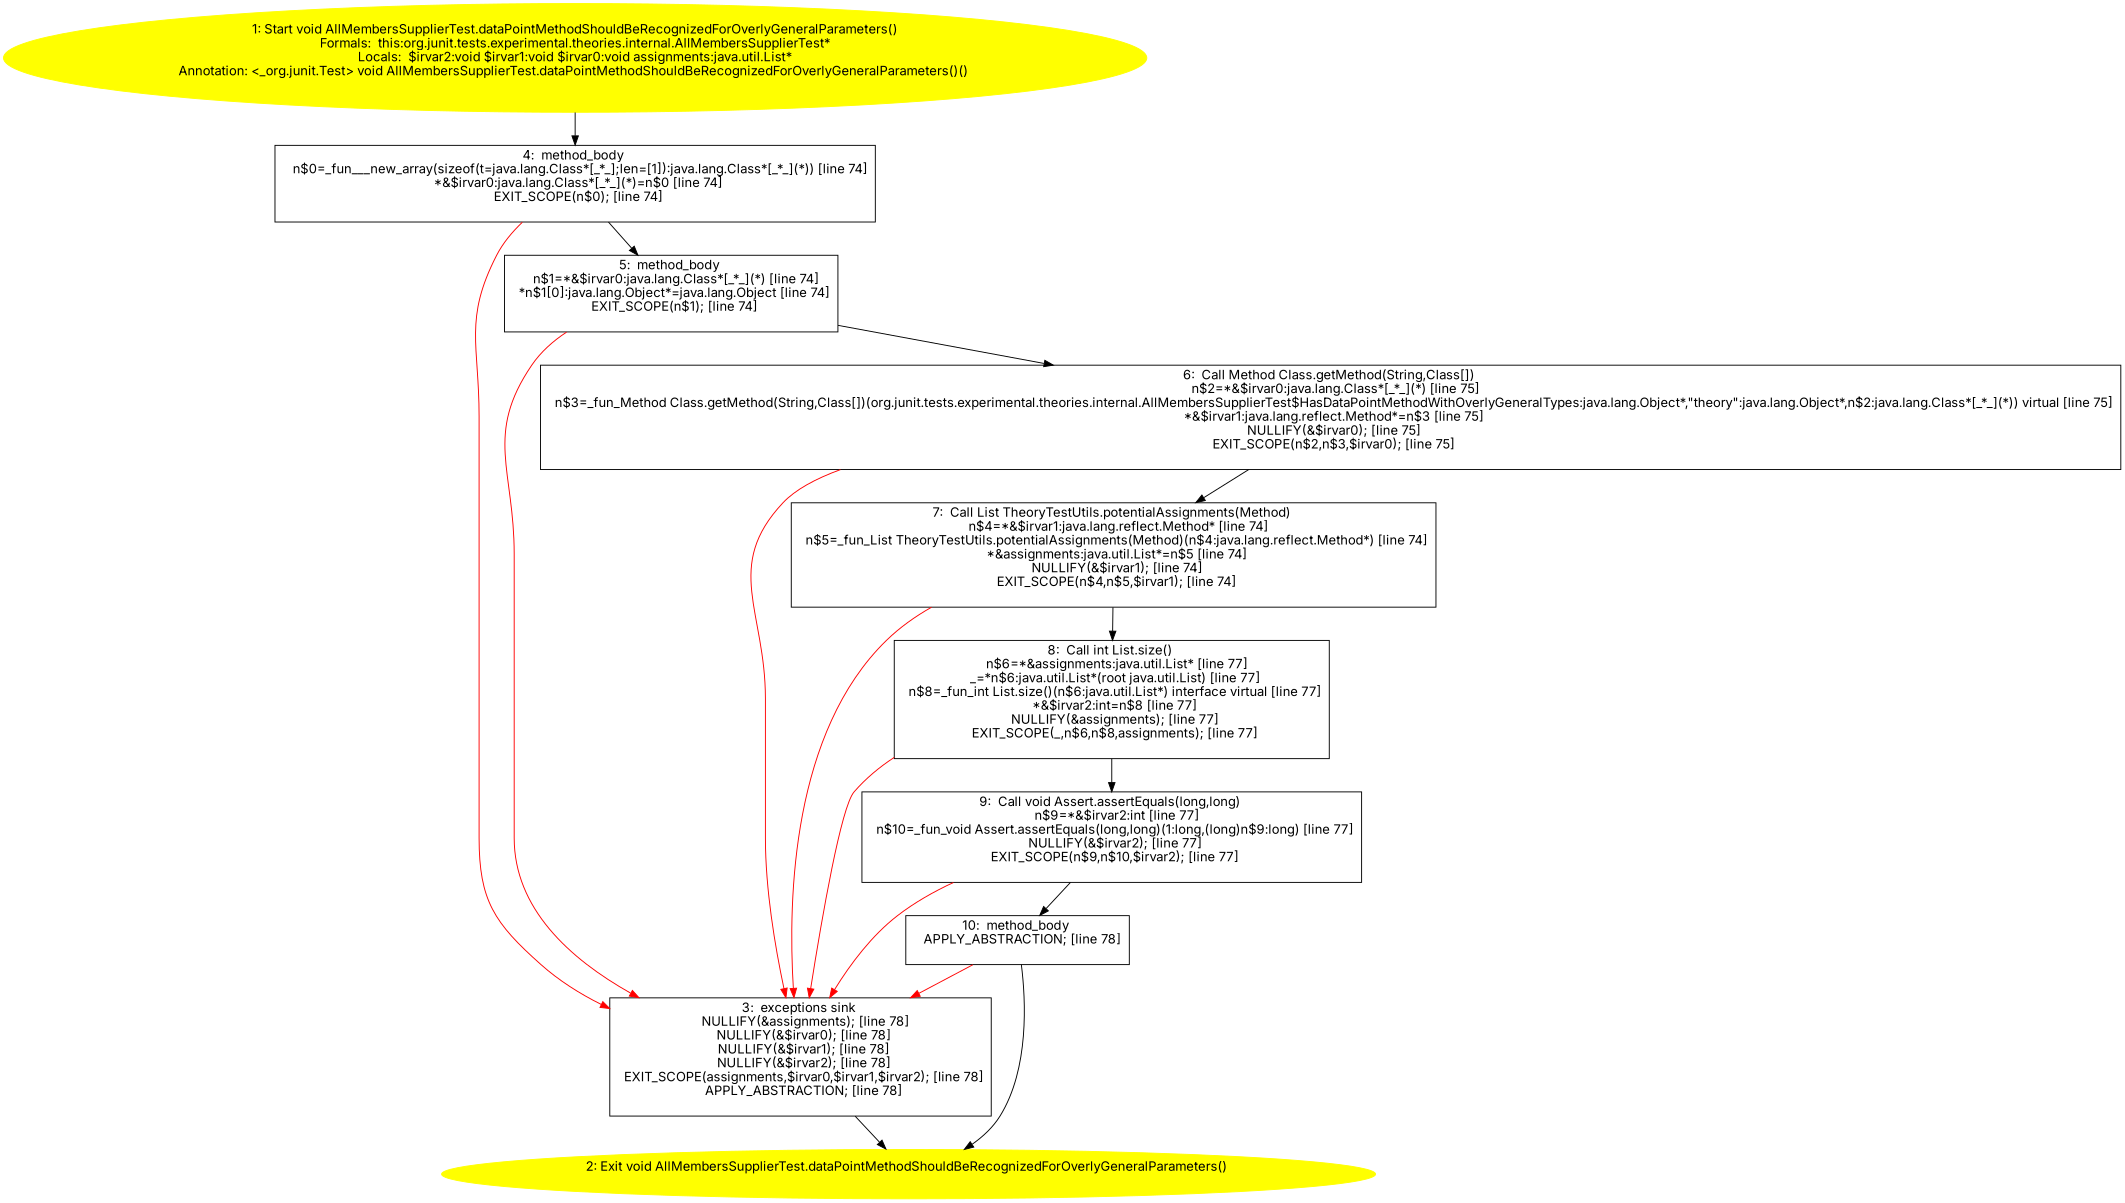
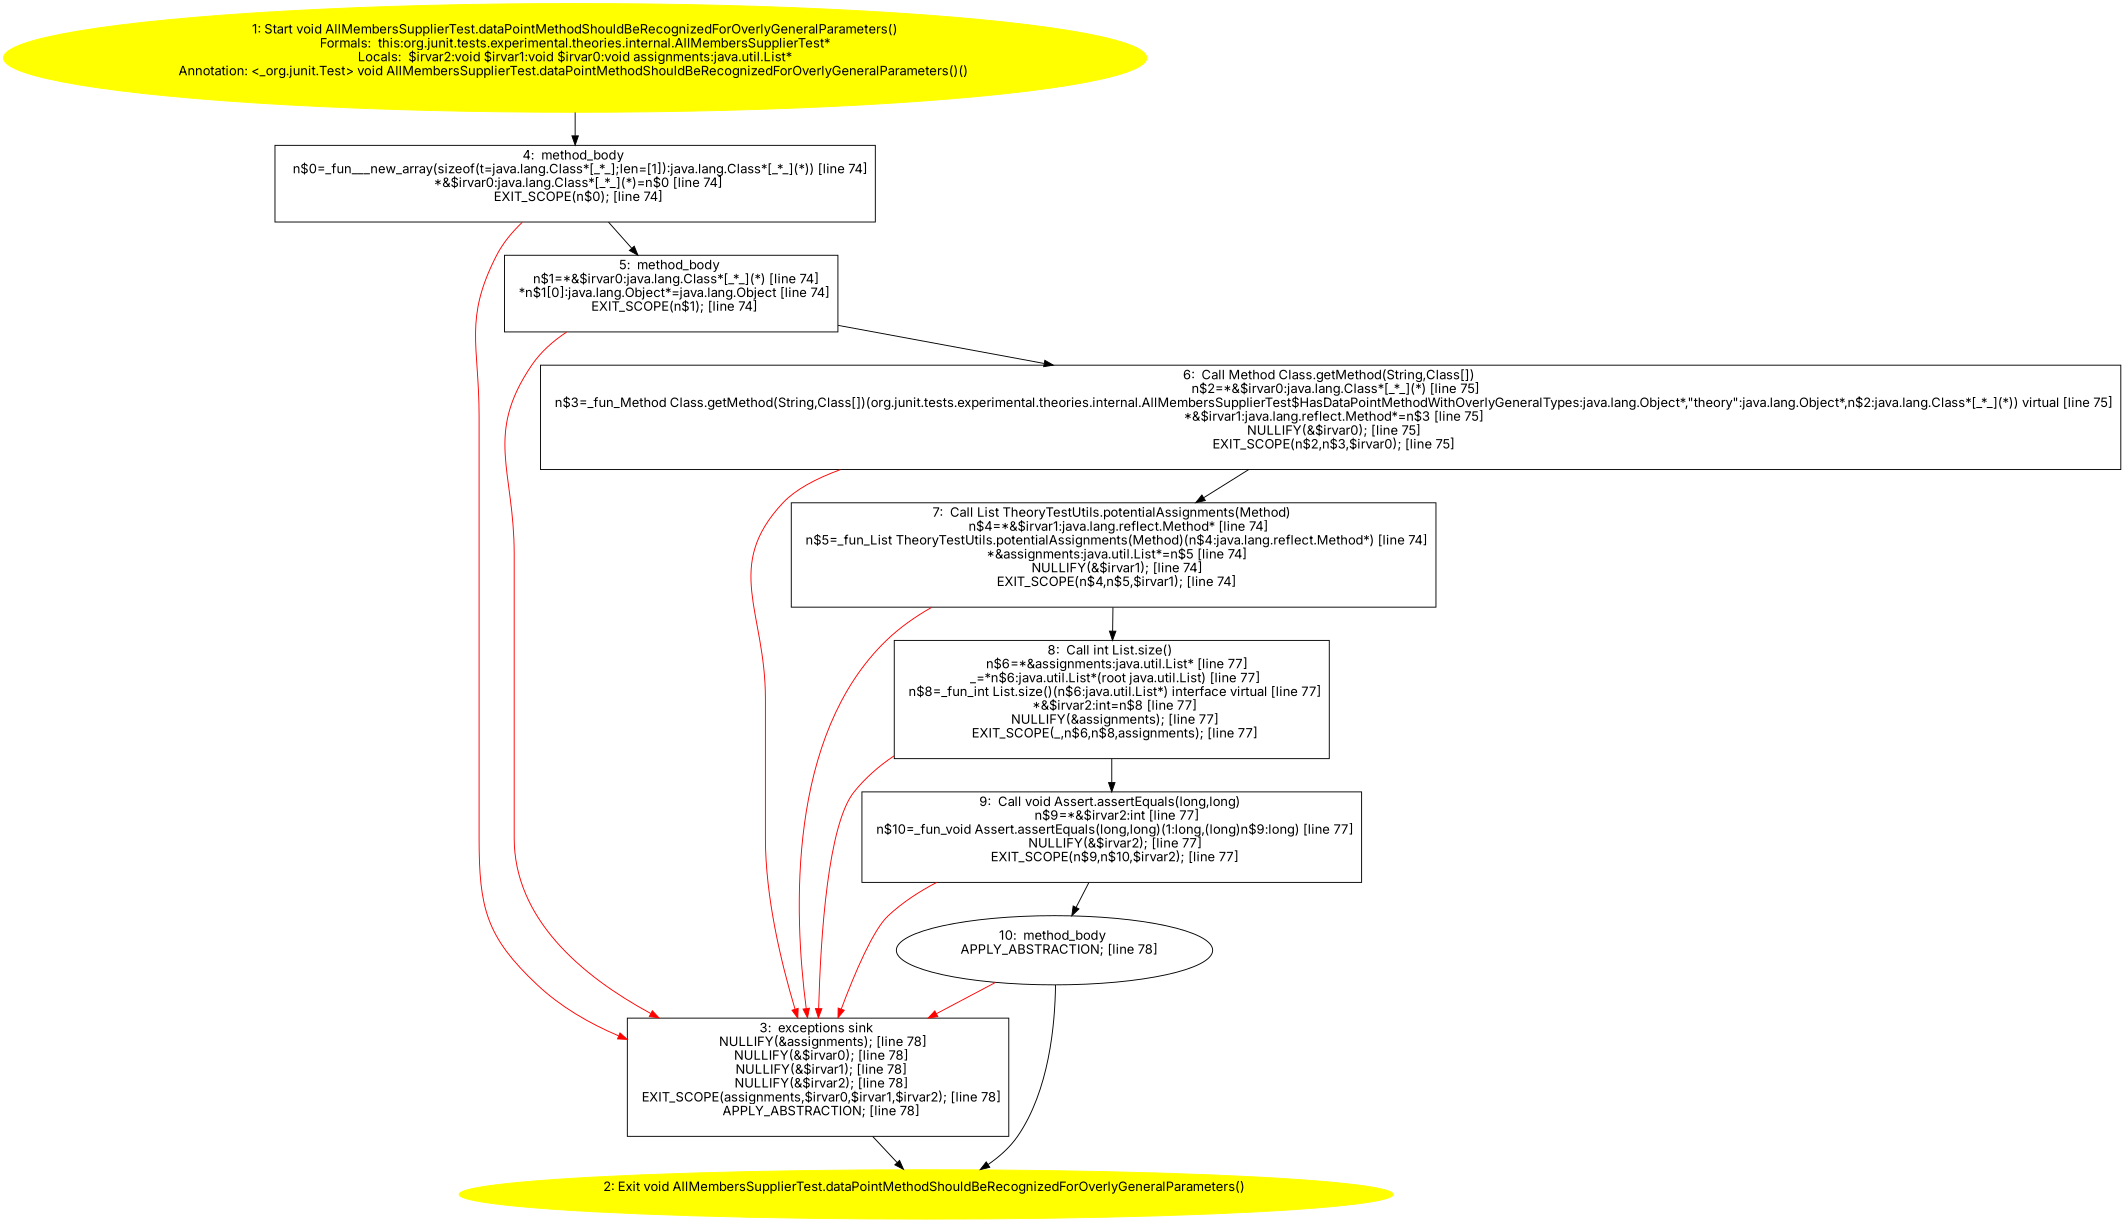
node "10:  method_body APPLY_ABSTRACTION; [line 78]": shape box -> ellipse
